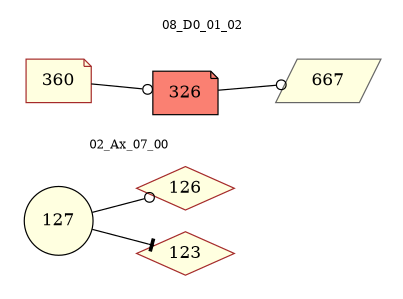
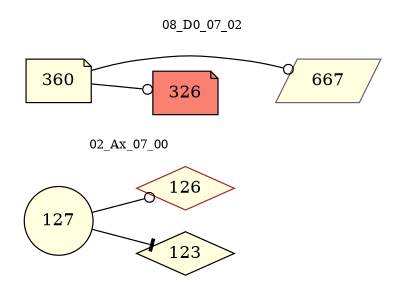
cluster "08_D0_01_02": label "08_D0_01_02" -> "08_D0_07_02"
node "360": color brown -> black
edge "326" -> "667": now "360" -> "667"
node "123": color brown -> black
